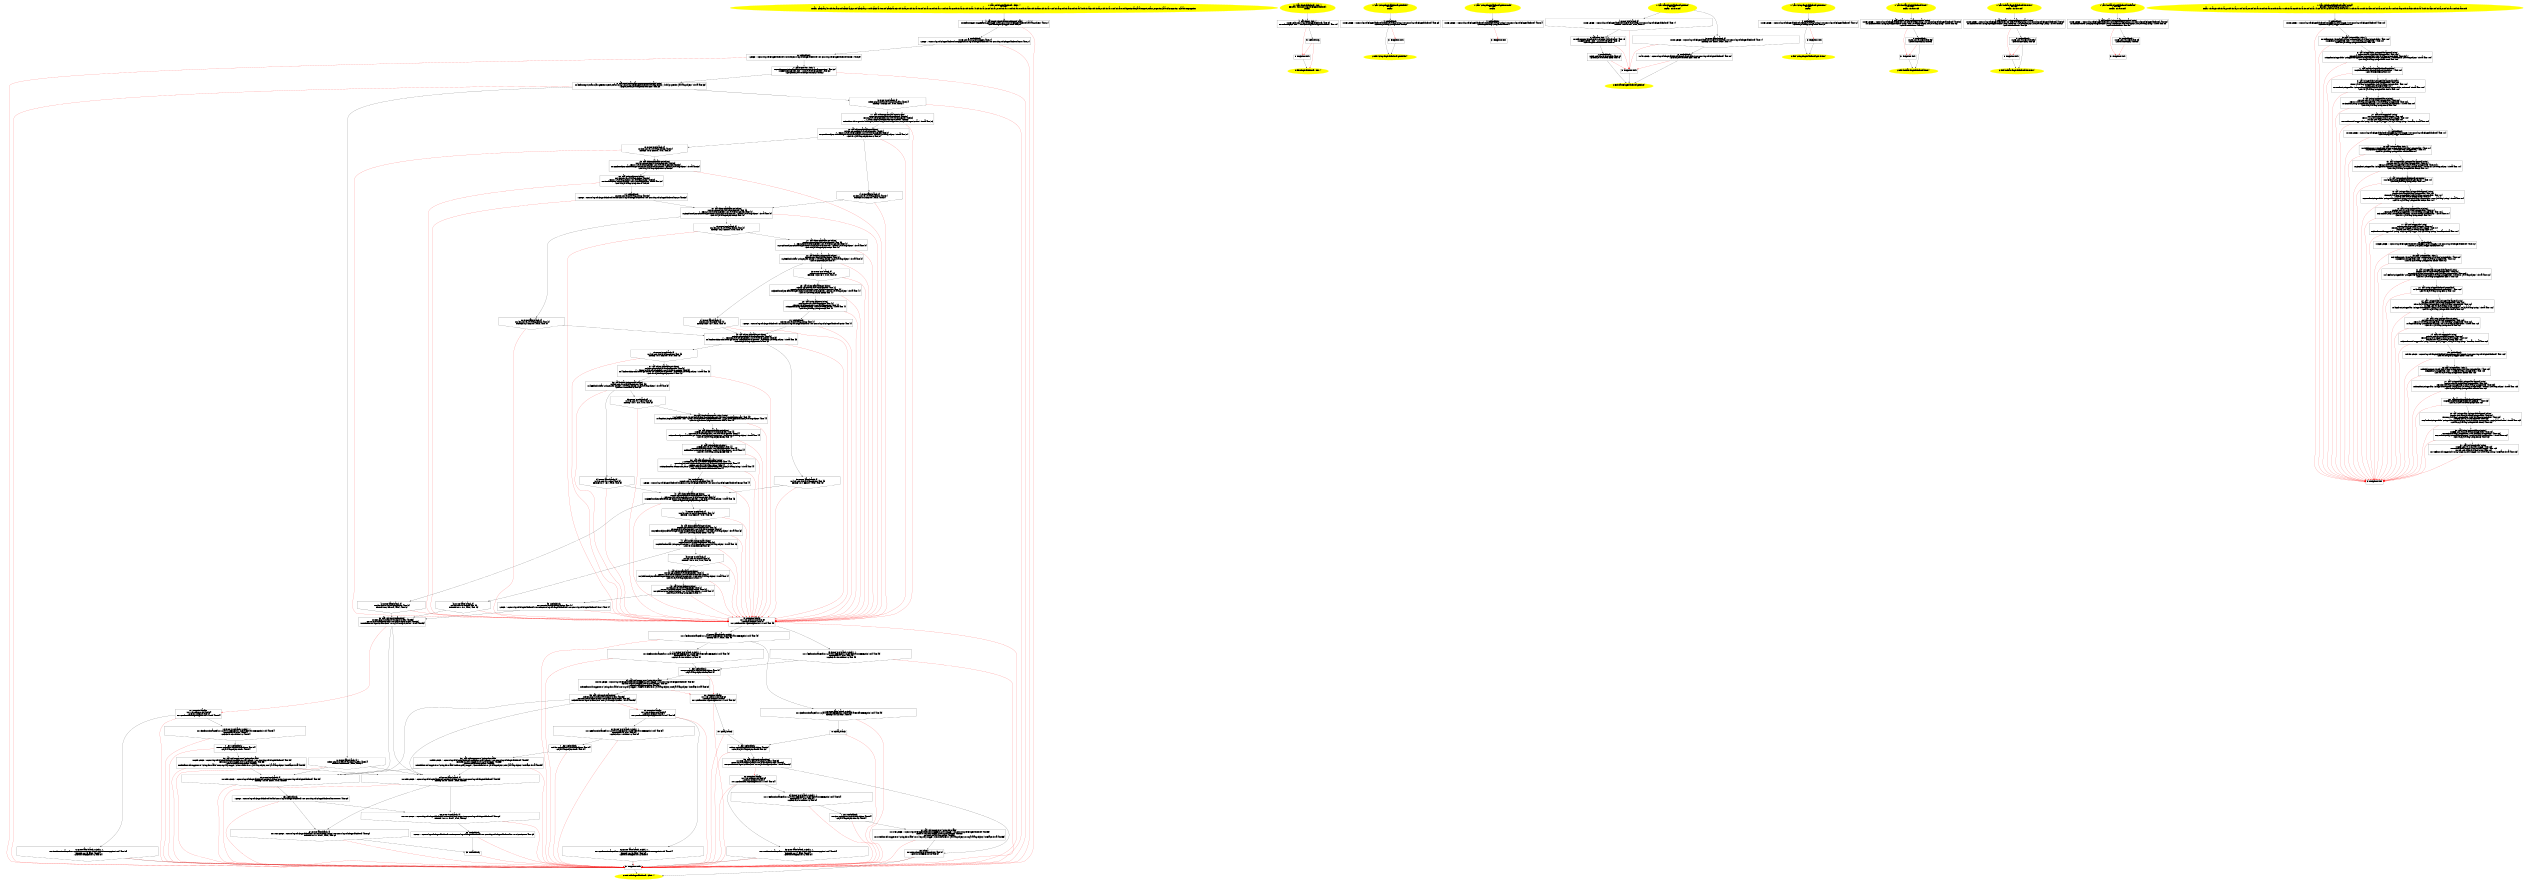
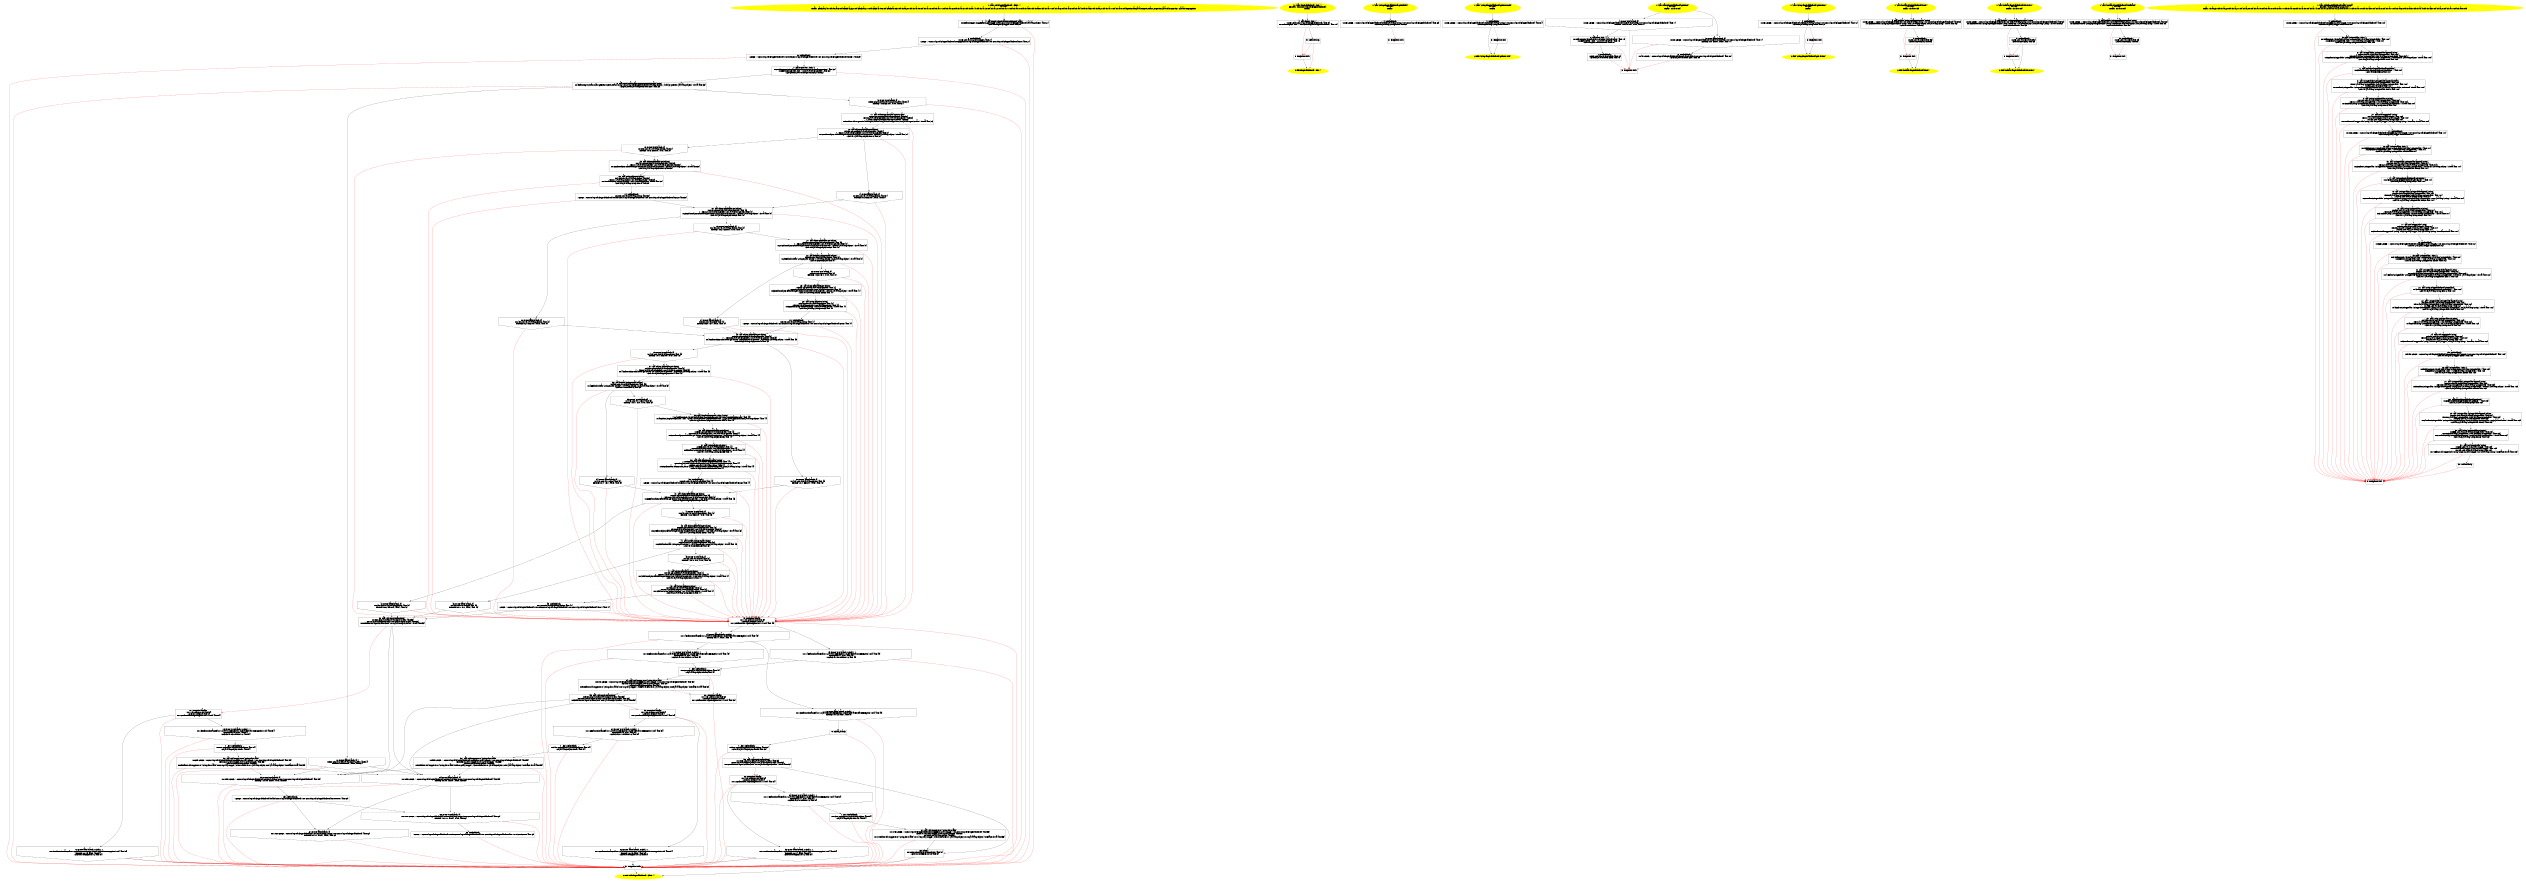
node "2: Exit String BlogBuildInfoUtil.getBuildId()": removed
node "2: Exit String BlogBuildInfoUtil.getRunMode()": added
node "2: Exit Date BlogBuildInfoUtil.getTime()": removed
node "32:  method_body": added
node "79:  Finally branch": removed
node "69:  method_body": removed
